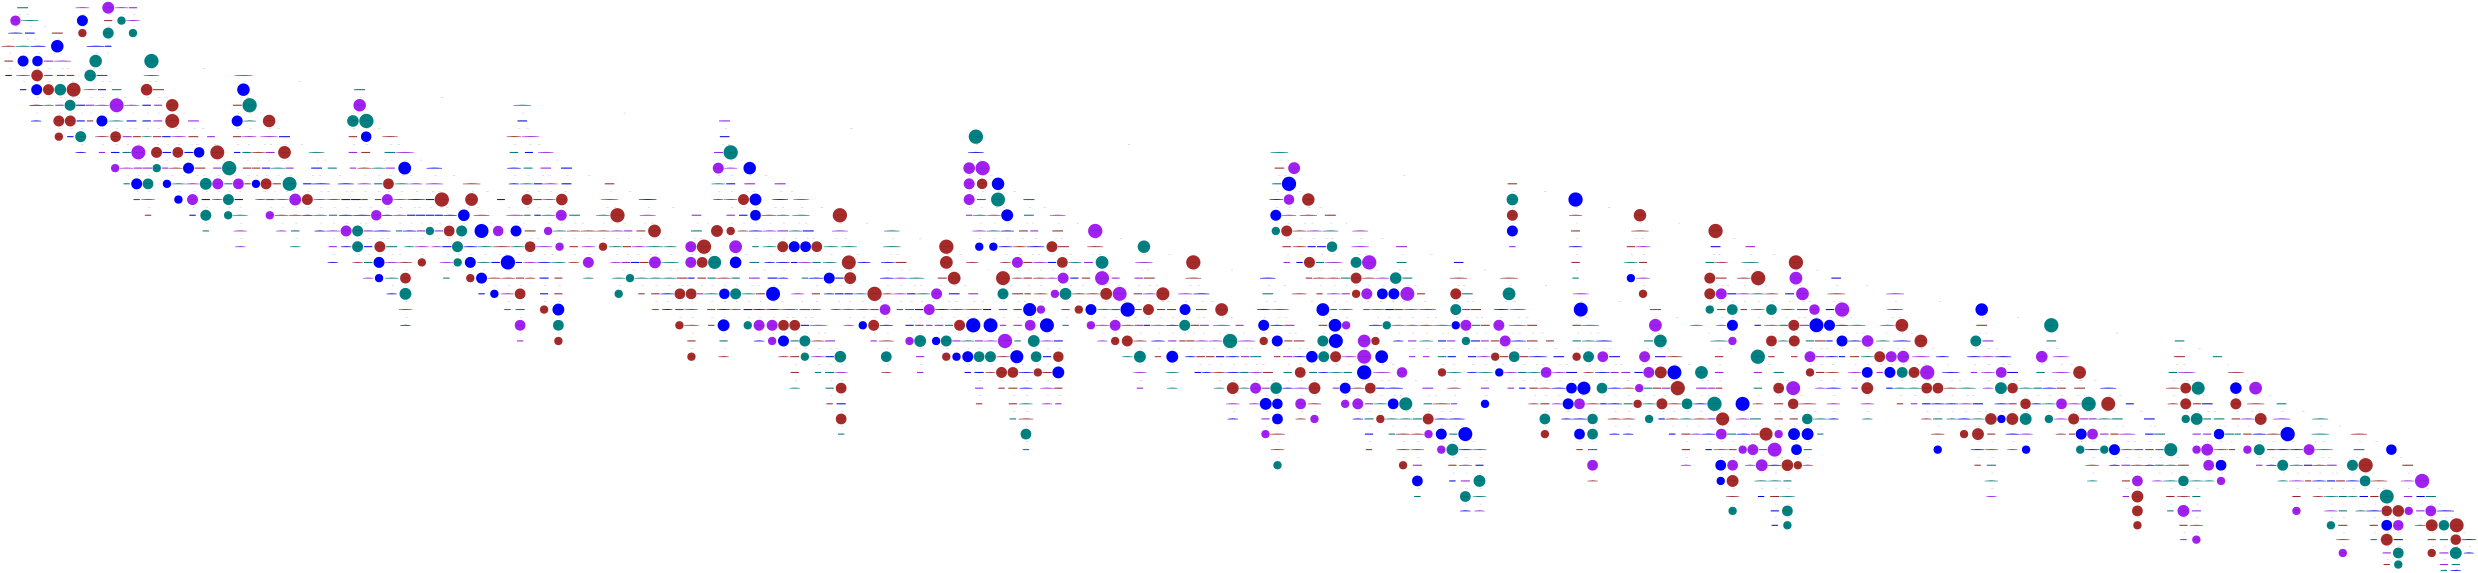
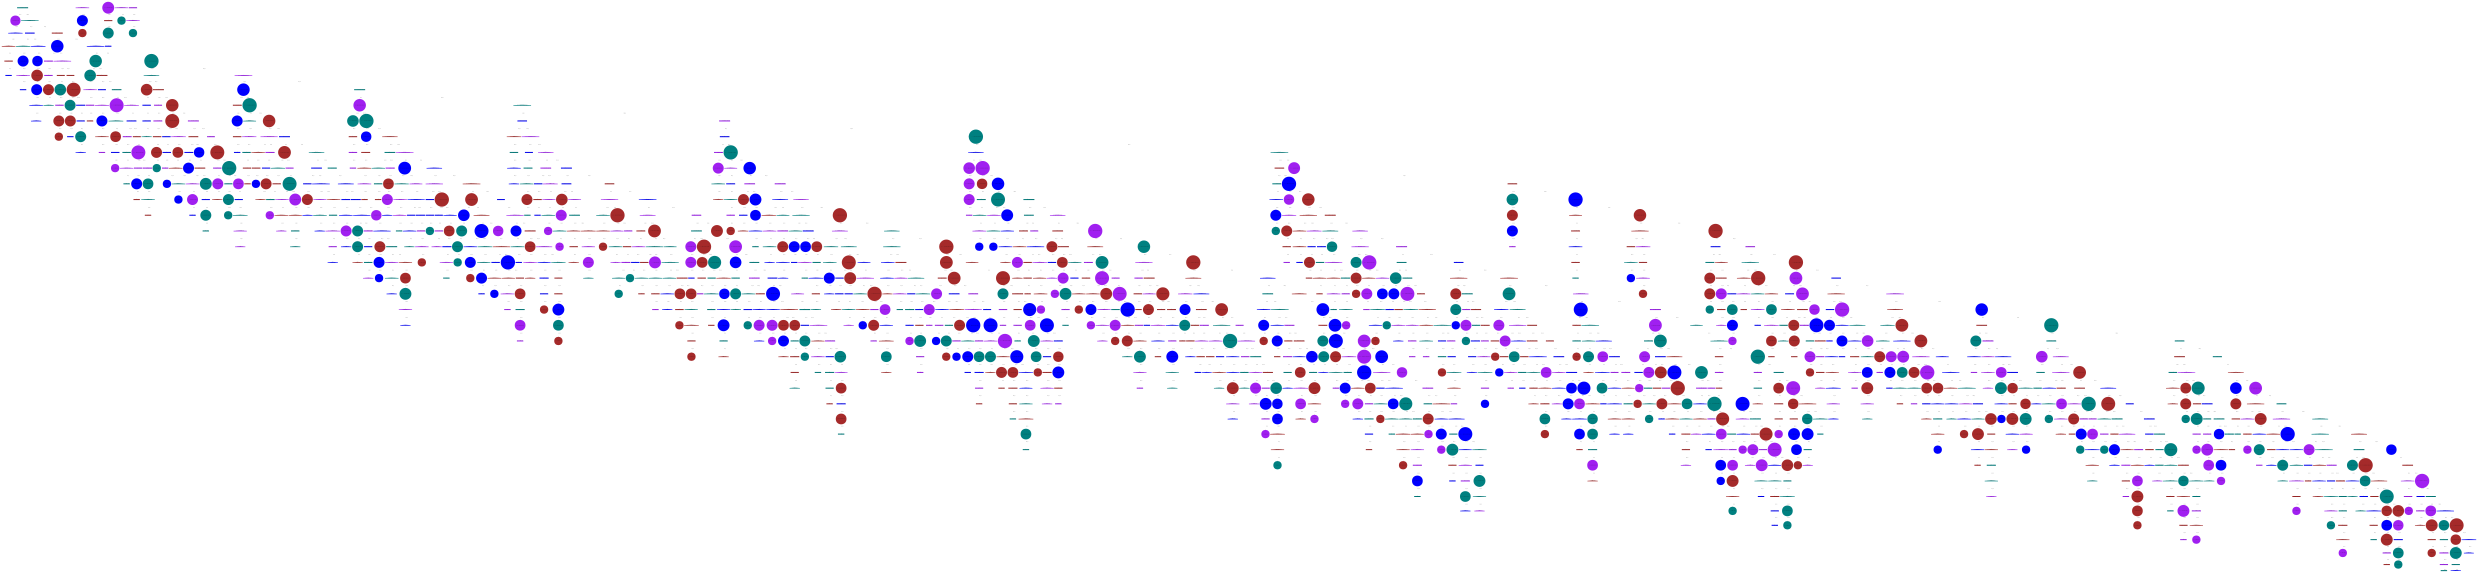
node "[x <= y otimes 0x31d7670 oplus 0]": added
node "[x <-- 50   otimes 0x31dc840 oplus 0x31dc990]": added
